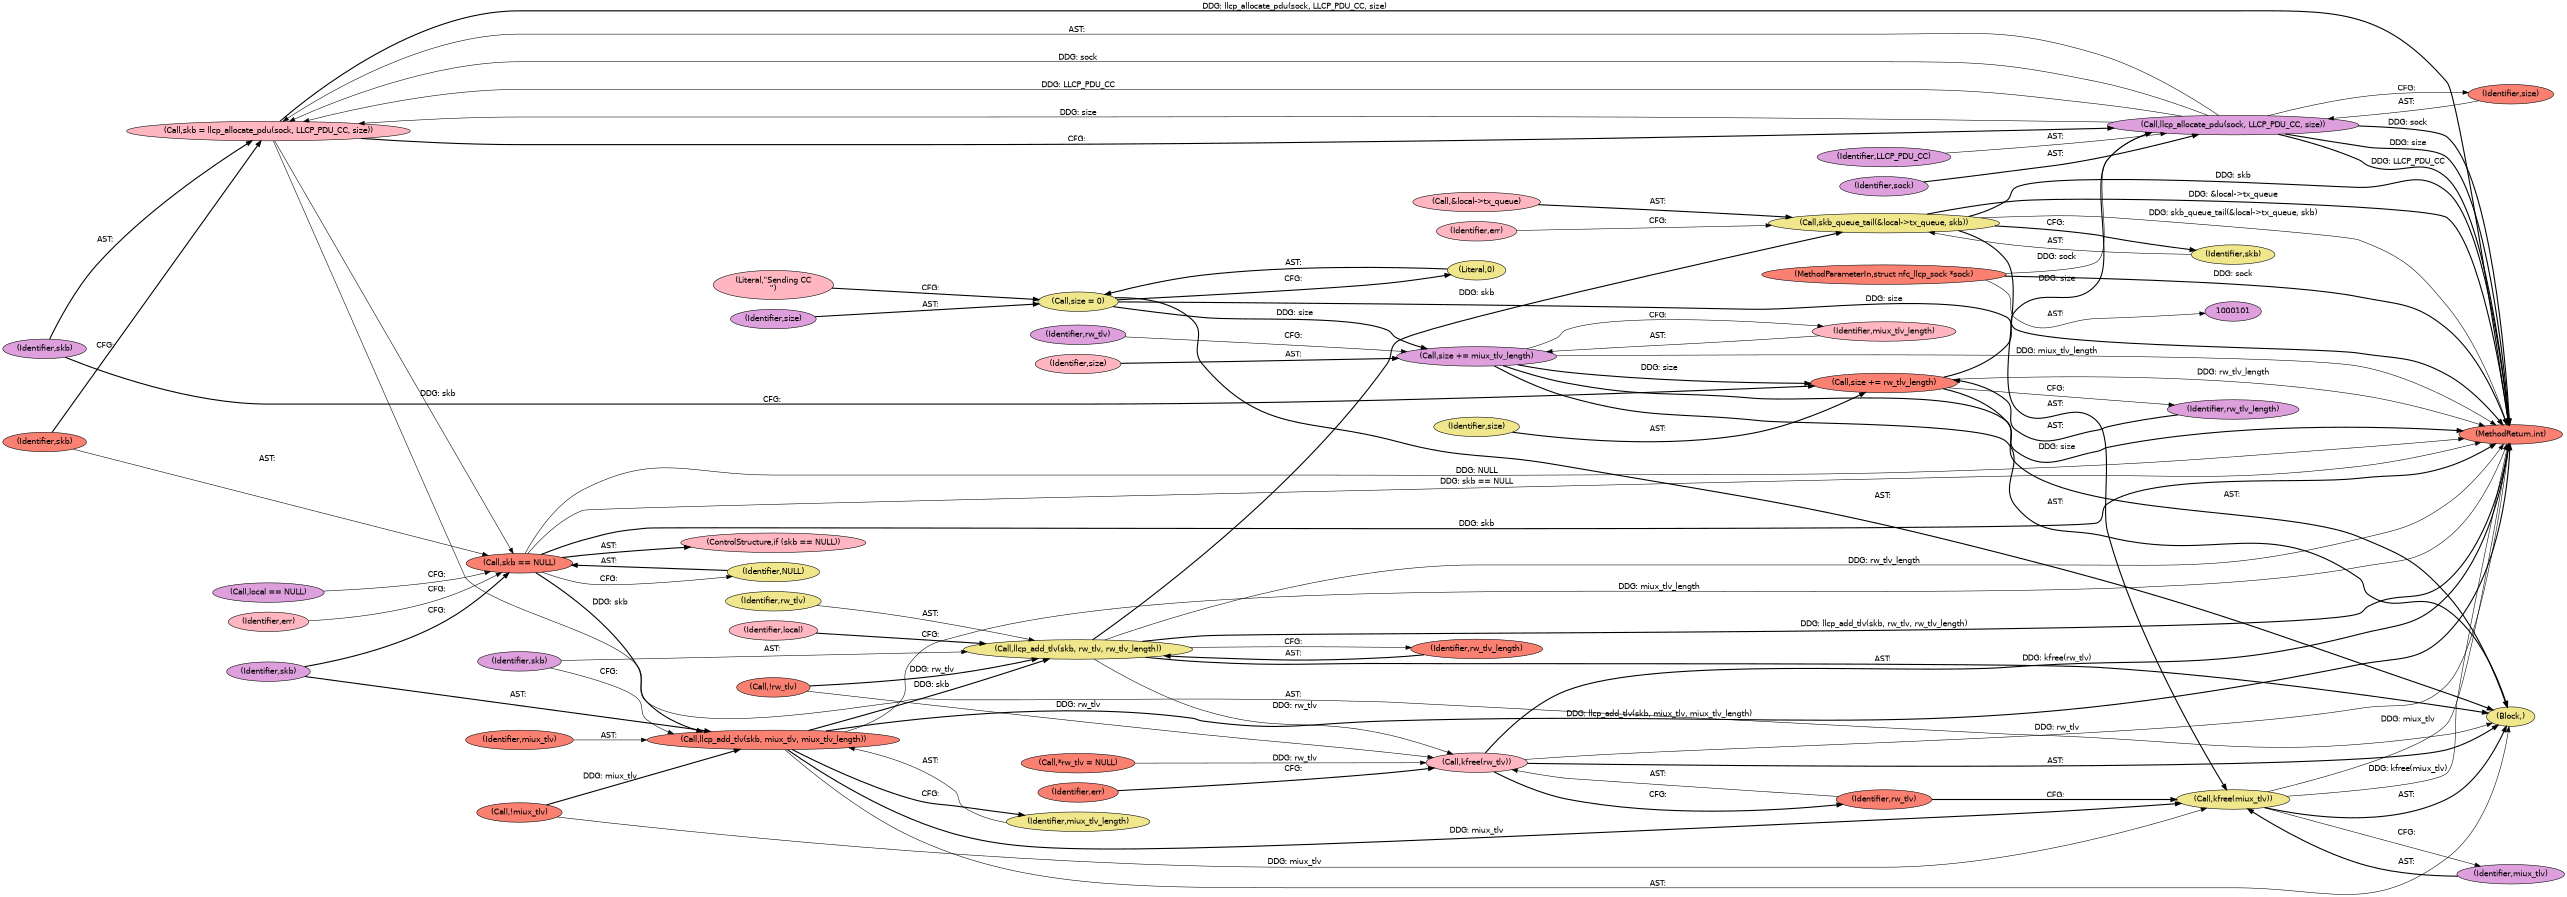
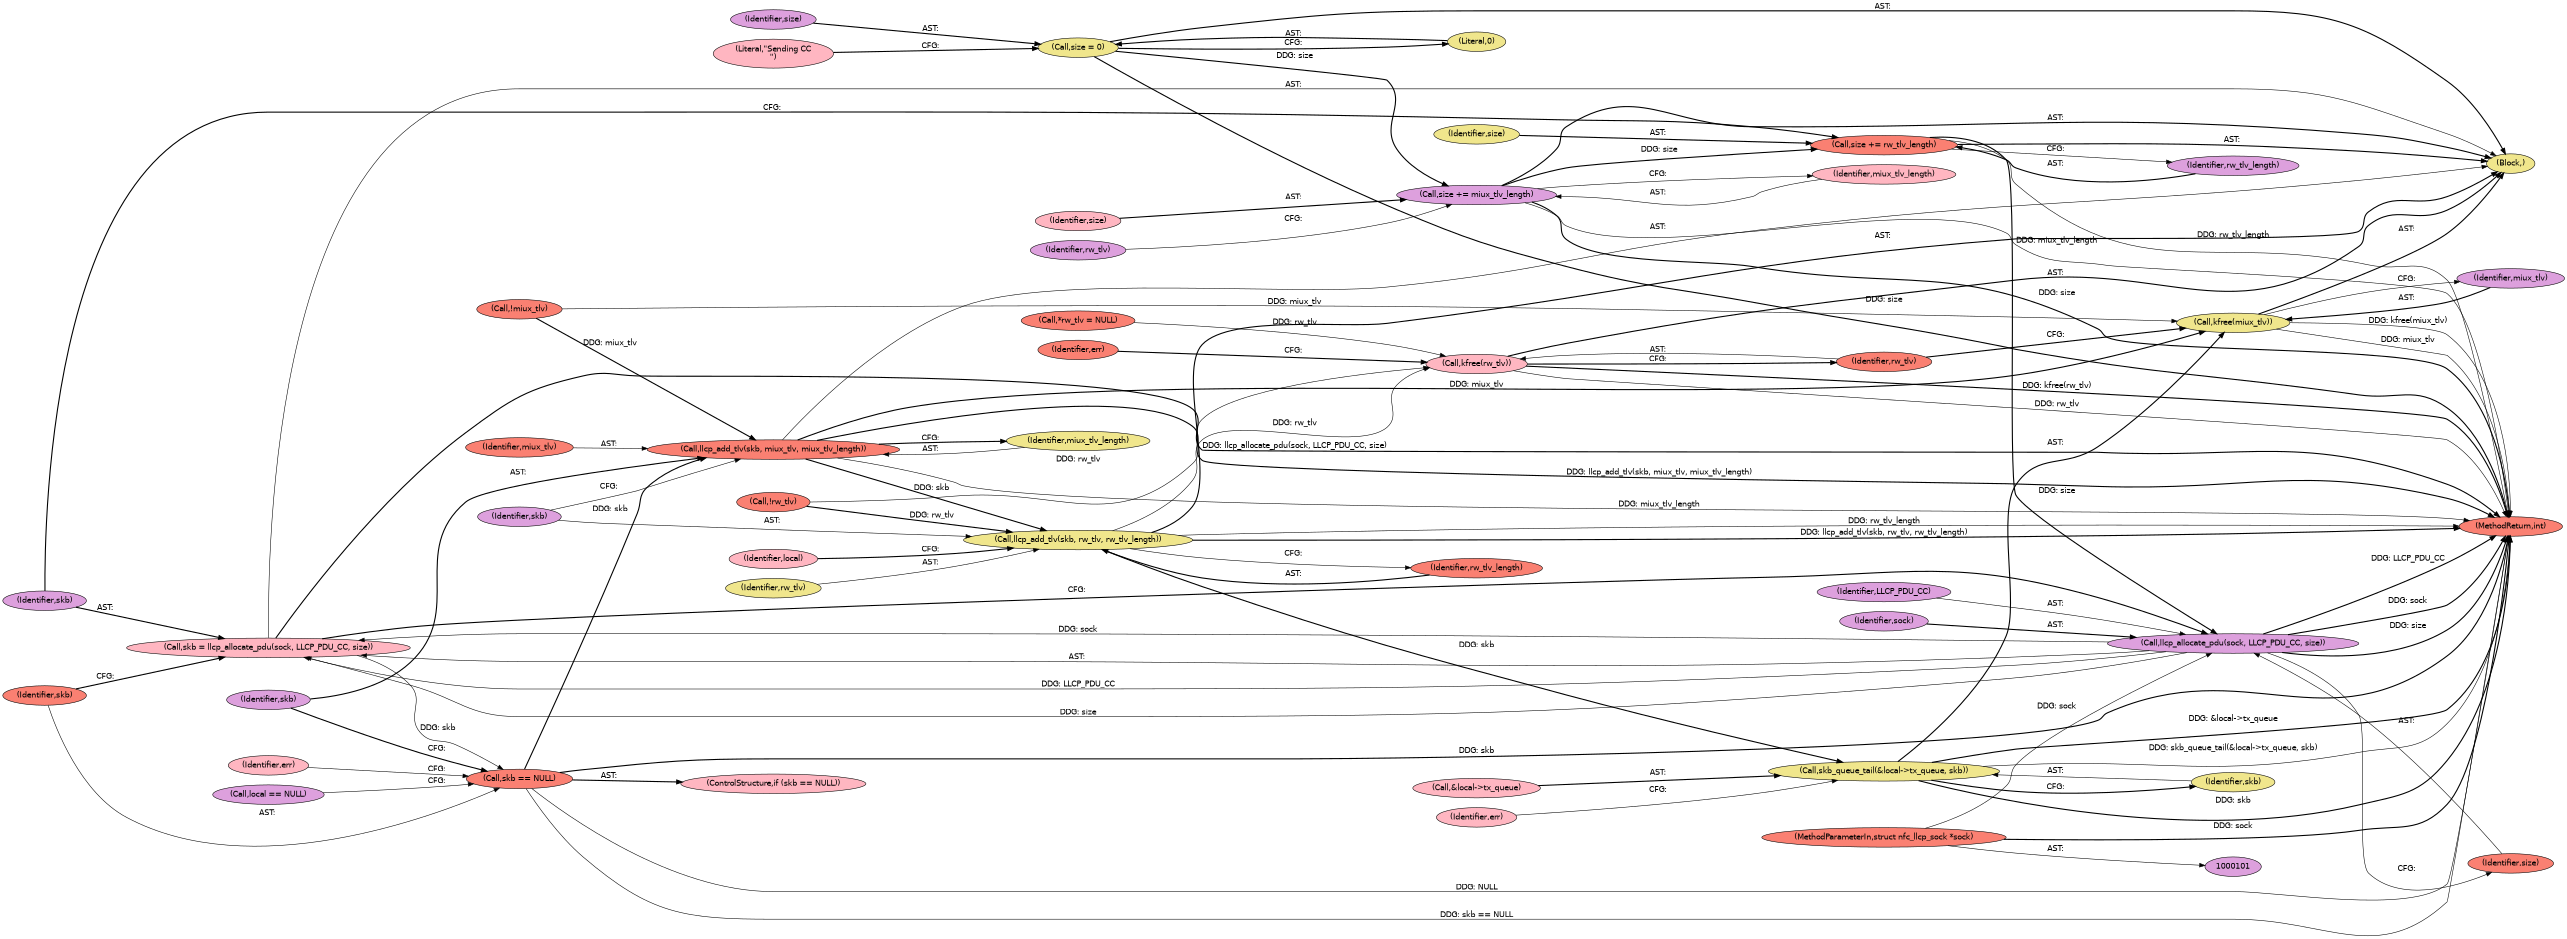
node "(Identifier,NULL)": removed
